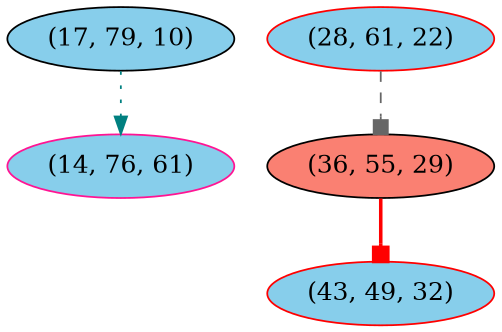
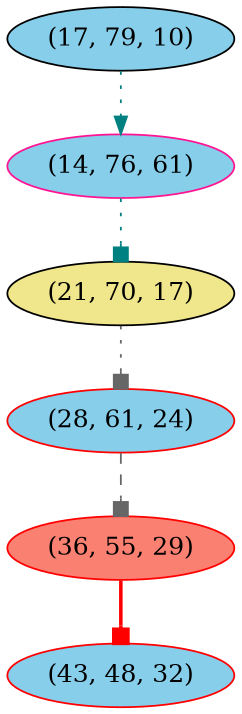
node "(28, 61, 22)": label "(28, 61, 22)" -> "(28, 61, 24)"
node "(36, 55, 29)": color black -> red
node "(21, 70, 17)": added
node "(43, 49, 32)": label "(43, 49, 32)" -> "(43, 48, 32)"
